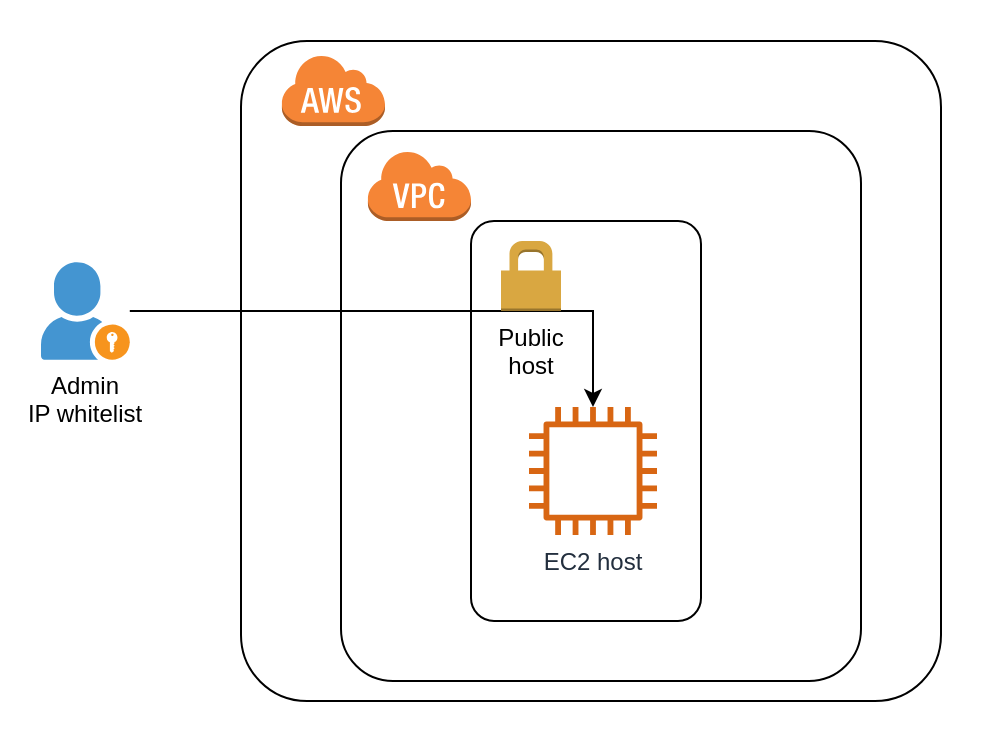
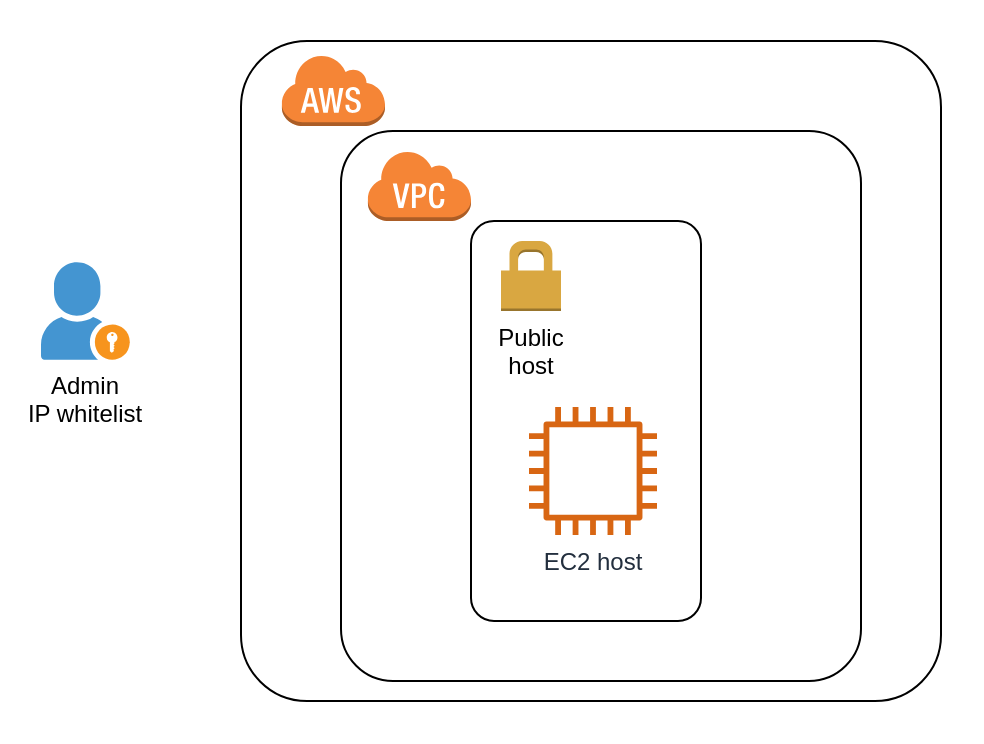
edge "Admin IP whitelist" -> "EC2 host": removed
